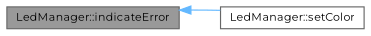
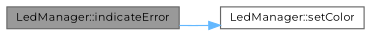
edge "LedManager::setColor" -> "LedManager::indicateError": reversed
